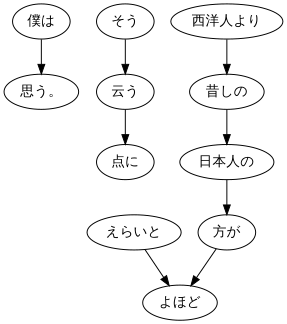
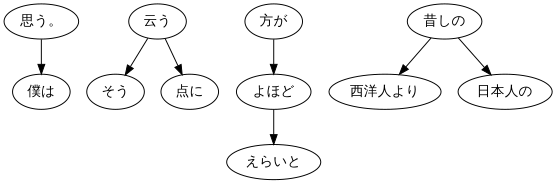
edge "僕は" -> "思う。": reversed
edge "そう" -> "云う": reversed
edge "西洋人より" -> "昔しの": reversed
edge "日本人の" -> "方が": removed
edge "えらいと" -> "よほど": reversed
